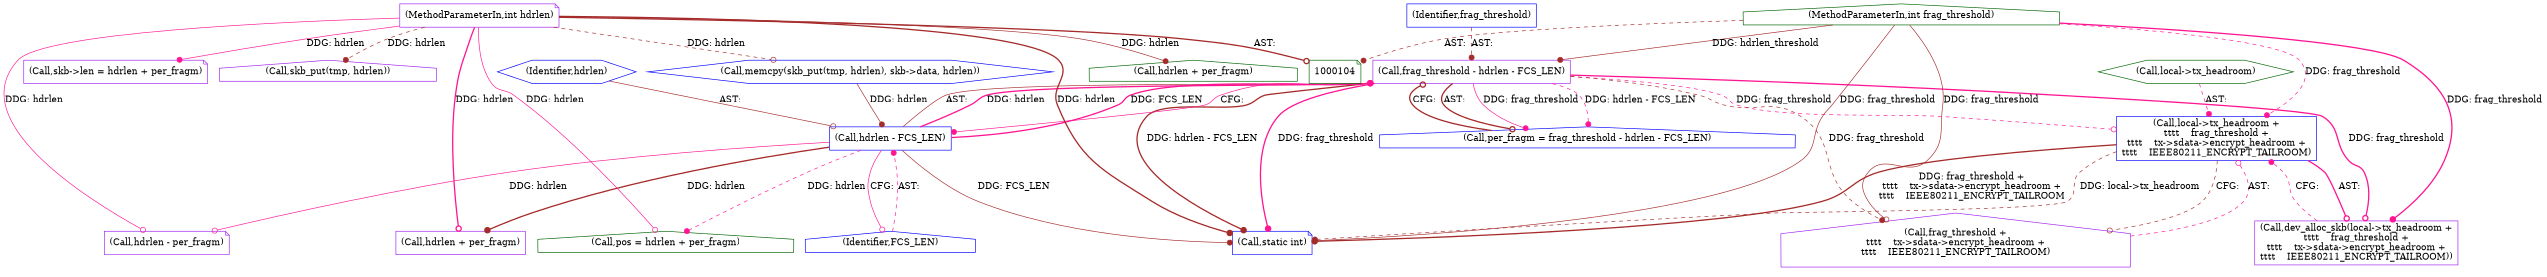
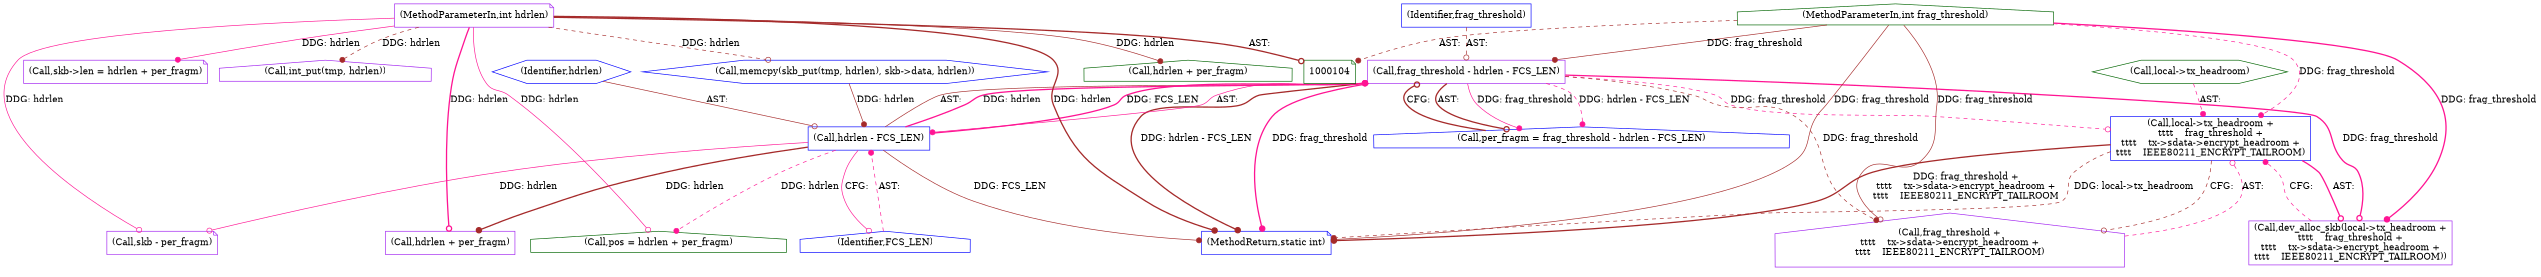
edge "(Identifier,frag_threshold)" -> "(Call,frag_threshold - hdrlen - FCS_LEN)": arrowhead dot -> odot
edge "(MethodParameterIn,int frag_threshold)" -> "(Call,frag_threshold - hdrlen - FCS_LEN)": label "DDG: hdrlen_threshold" -> "DDG: frag_threshold"
node "(Call,skb_put(tmp, hdrlen))": label "(Call,skb_put(tmp, hdrlen))" -> "(Call,int_put(tmp, hdrlen))"
edge "(Call,frag_threshold - hdrlen - FCS_LEN)" -> "(Call,hdrlen - FCS_LEN)": label "CFG: " -> "AST: "
node "(Call,hdrlen - per_fragm)": label "(Call,hdrlen - per_fragm)" -> "(Call,skb - per_fragm)"
node "(Call,static int)": label "(Call,static int)" -> "(MethodReturn,static int)"
